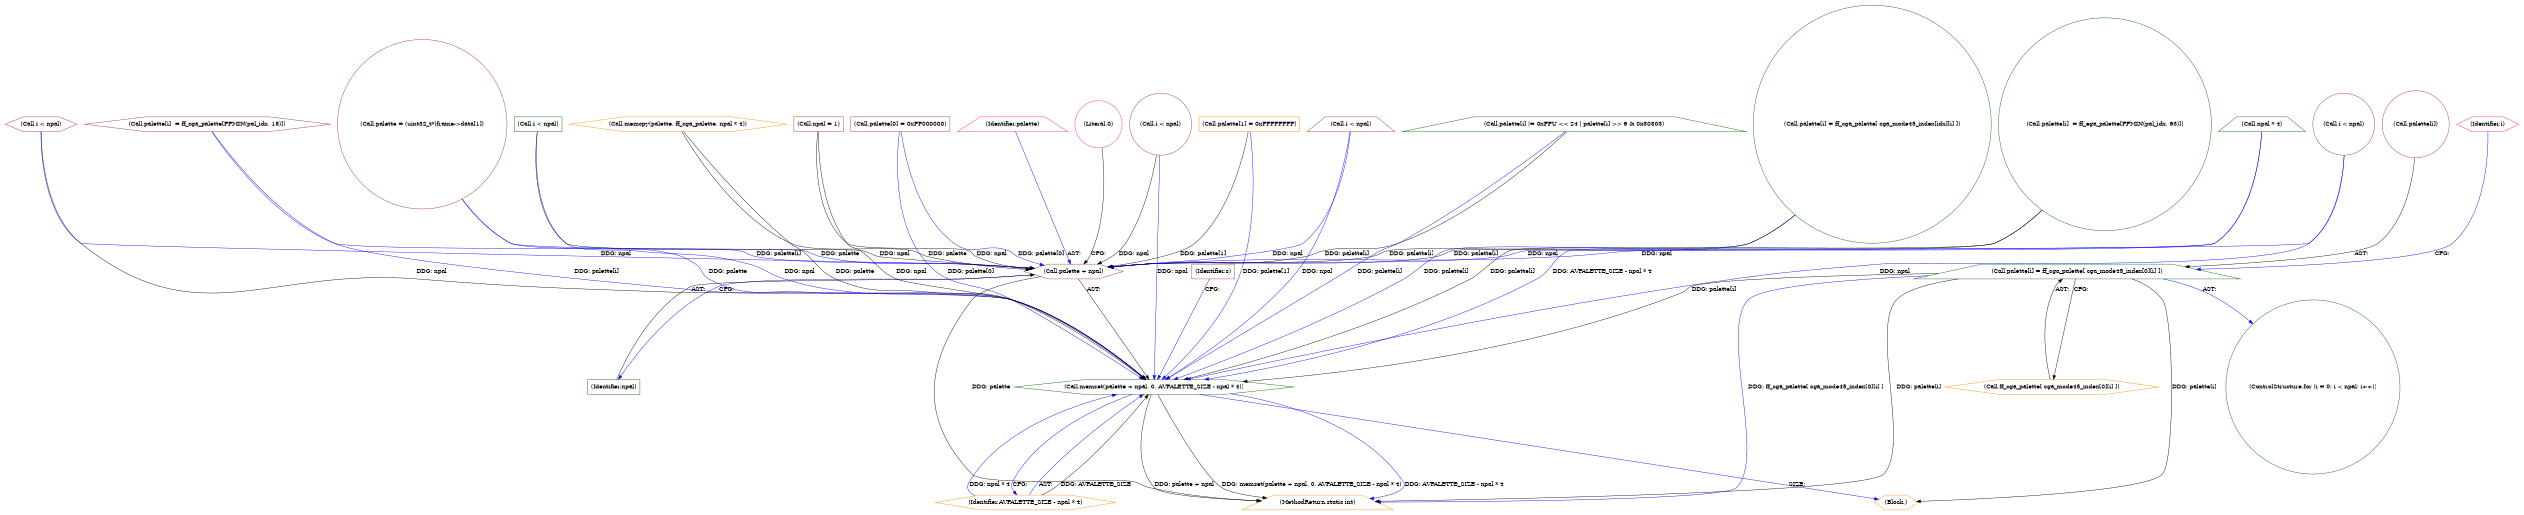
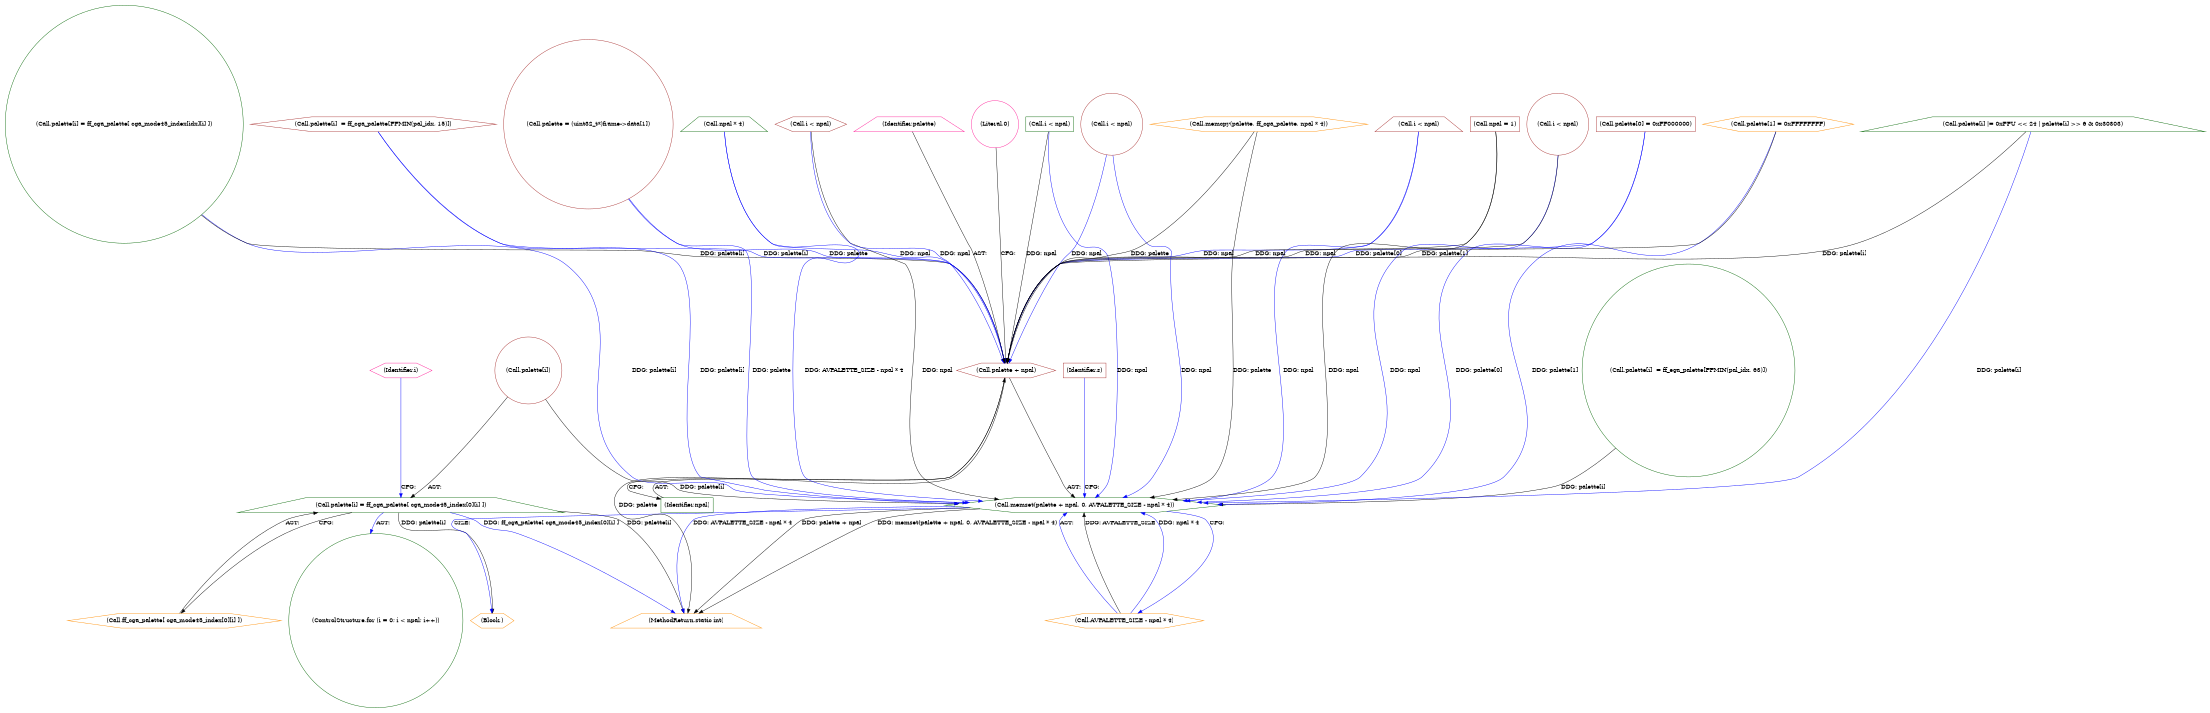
node "(Call,palette[1] = 0xFFFFFFFF)": shape box -> hexagon
edge "(Identifier,palette)" -> "(Call,palette + npal)": color blue -> black
edge "(Call,palette[i]  = ff_ega_palette[FFMIN(pal_idx, 63)])" -> "(Call,palette + npal)": removed, label "DDG: palette[i]"
edge "(Call,palette + npal)" -> "(Identifier,npal)": color blue -> black
edge "(Call,palette[i] = ff_cga_palette[ cga_mode45_index[0][i] ])" -> "(Call,memset(palette + npal, 0, AVPALETTE_SIZE - npal * 4))": now "(Call,palette[i])" -> "(Call,memset(palette + npal, 0, AVPALETTE_SIZE - npal * 4))"
node "(Identifier,AVPALETTE_SIZE - npal * 4)": label "(Identifier,AVPALETTE_SIZE - npal * 4)" -> "(Call,AVPALETTE_SIZE - npal * 4)"
